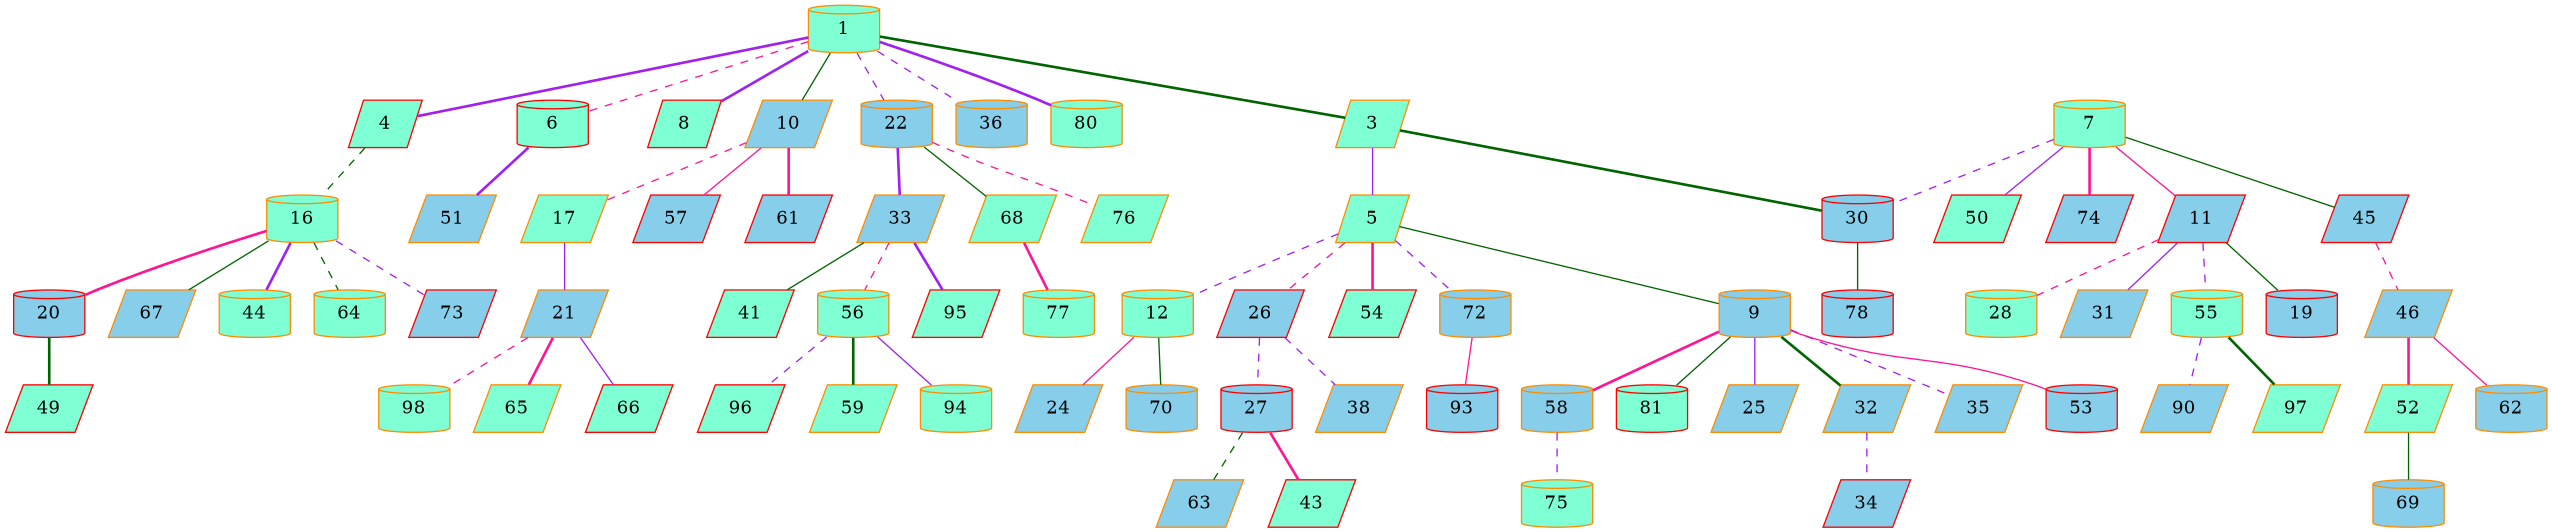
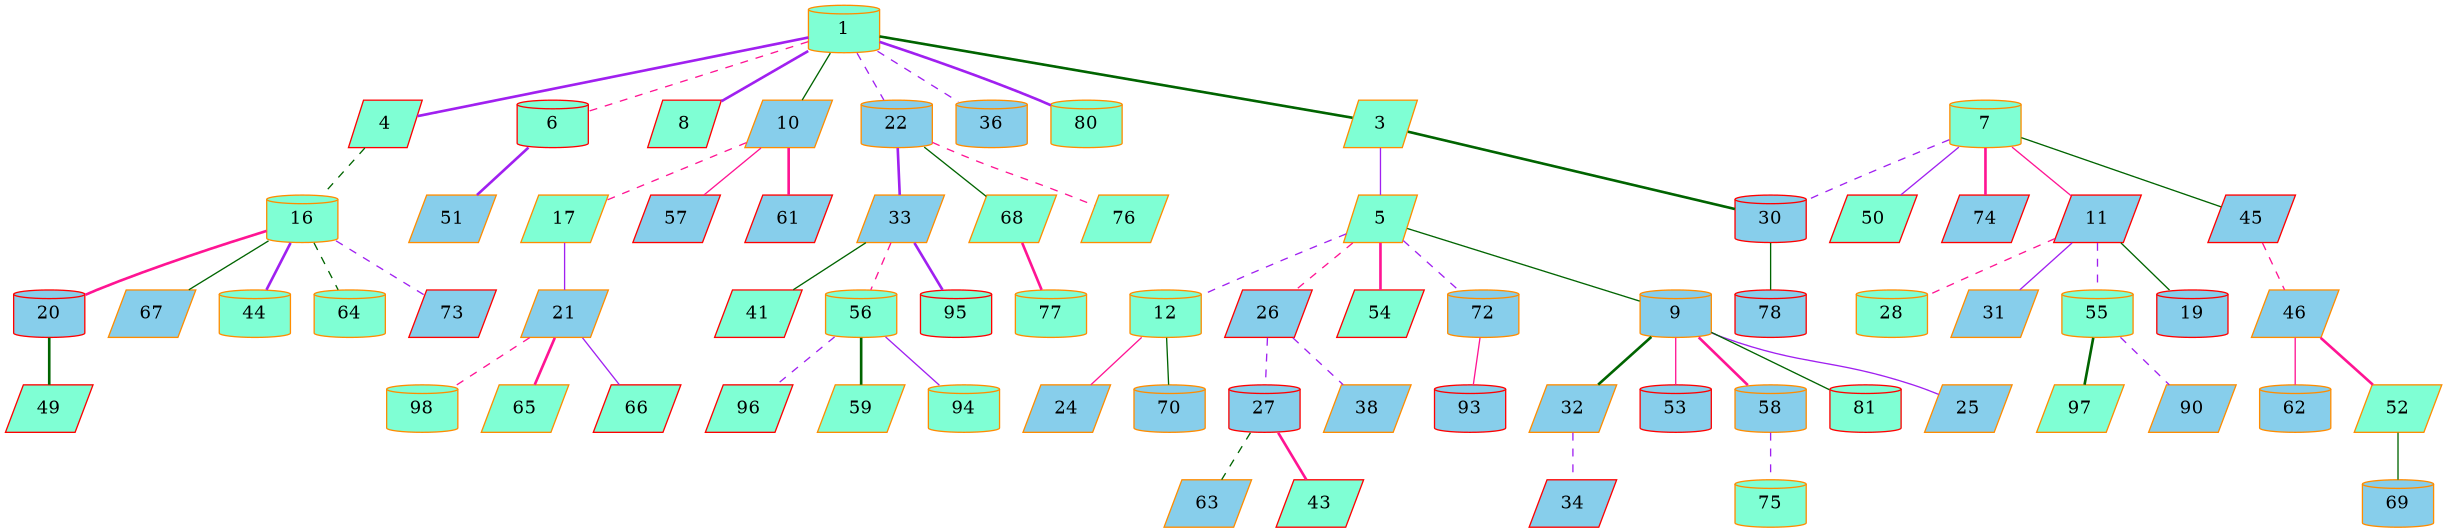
node "95": shape parallelogram -> cylinder
node "35": removed
